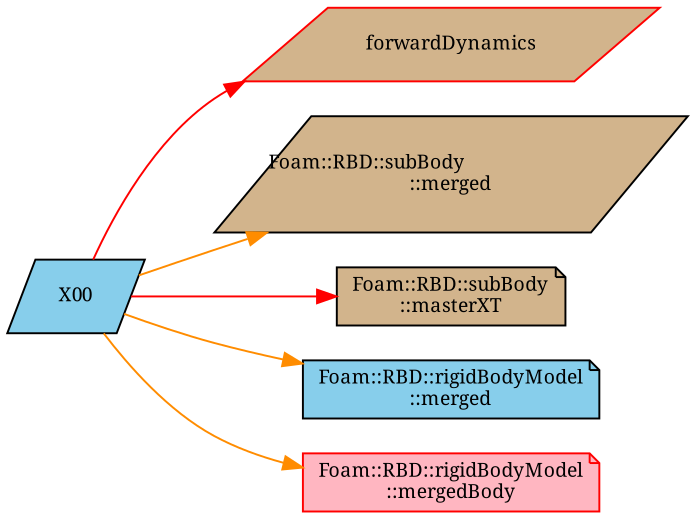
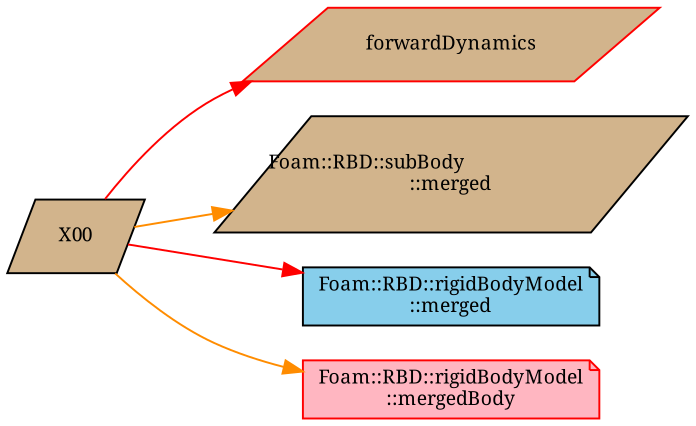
node "X00": fillcolor skyblue -> tan
node "Foam::RBD::subBody ::masterXT": removed
edge "X00" -> "Foam::RBD::rigidBodyModel ::merged": color darkorange -> red
